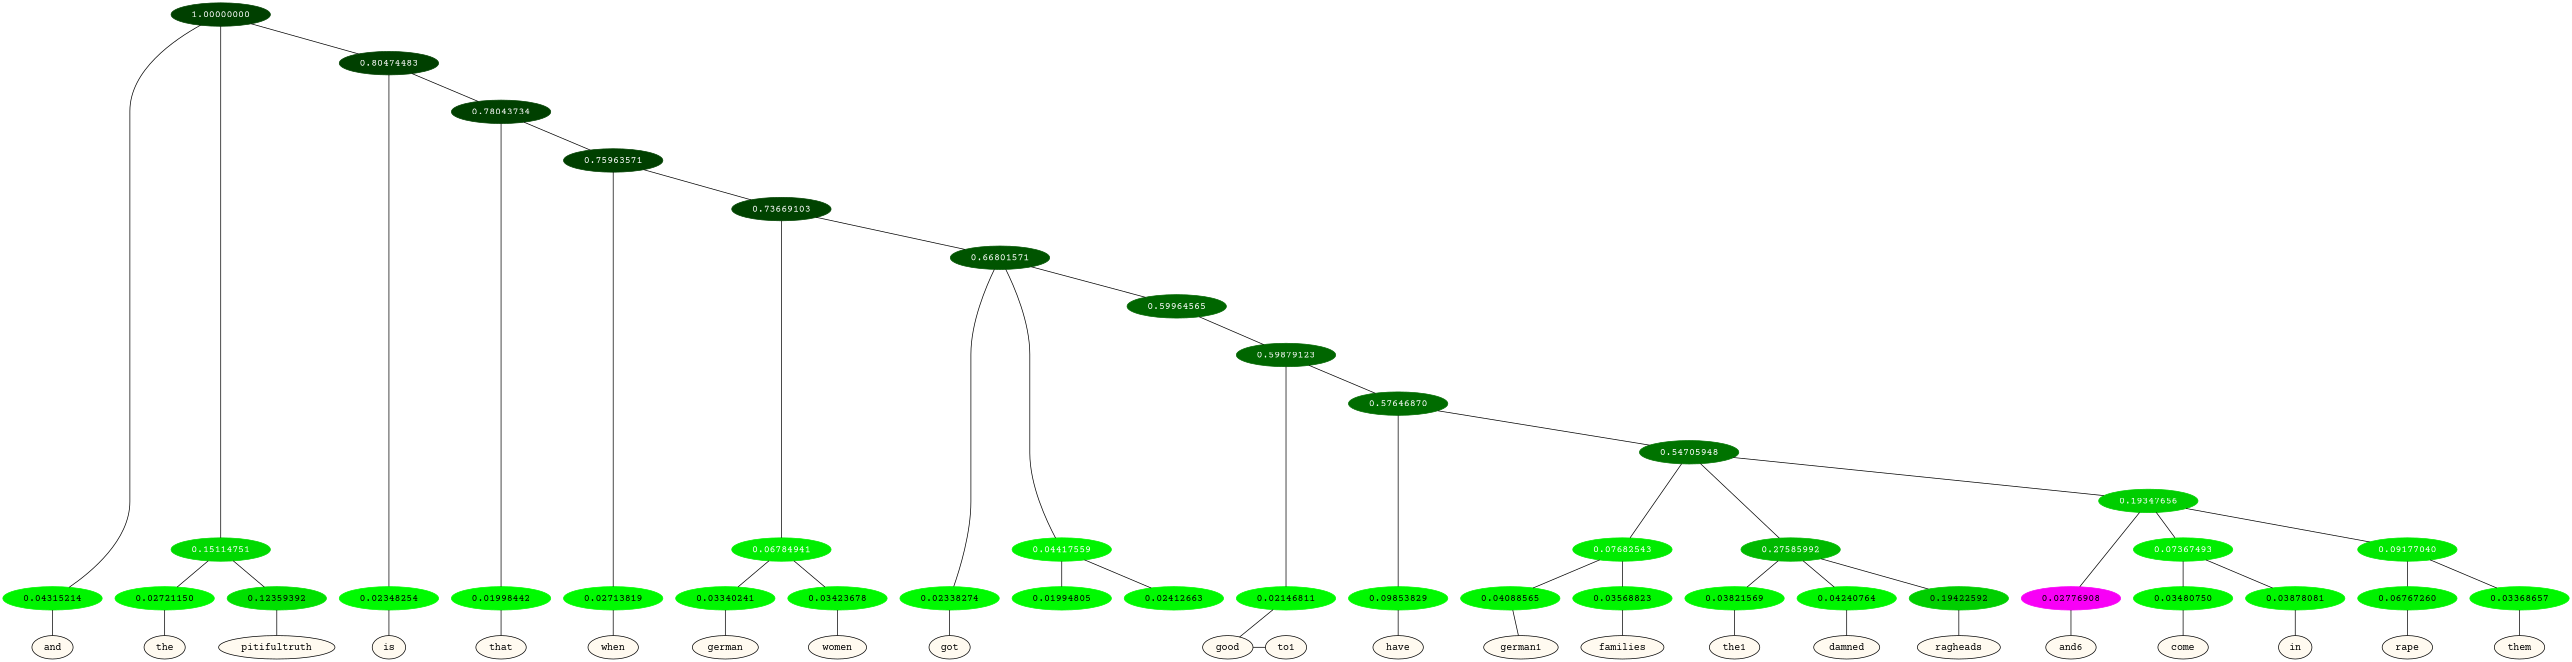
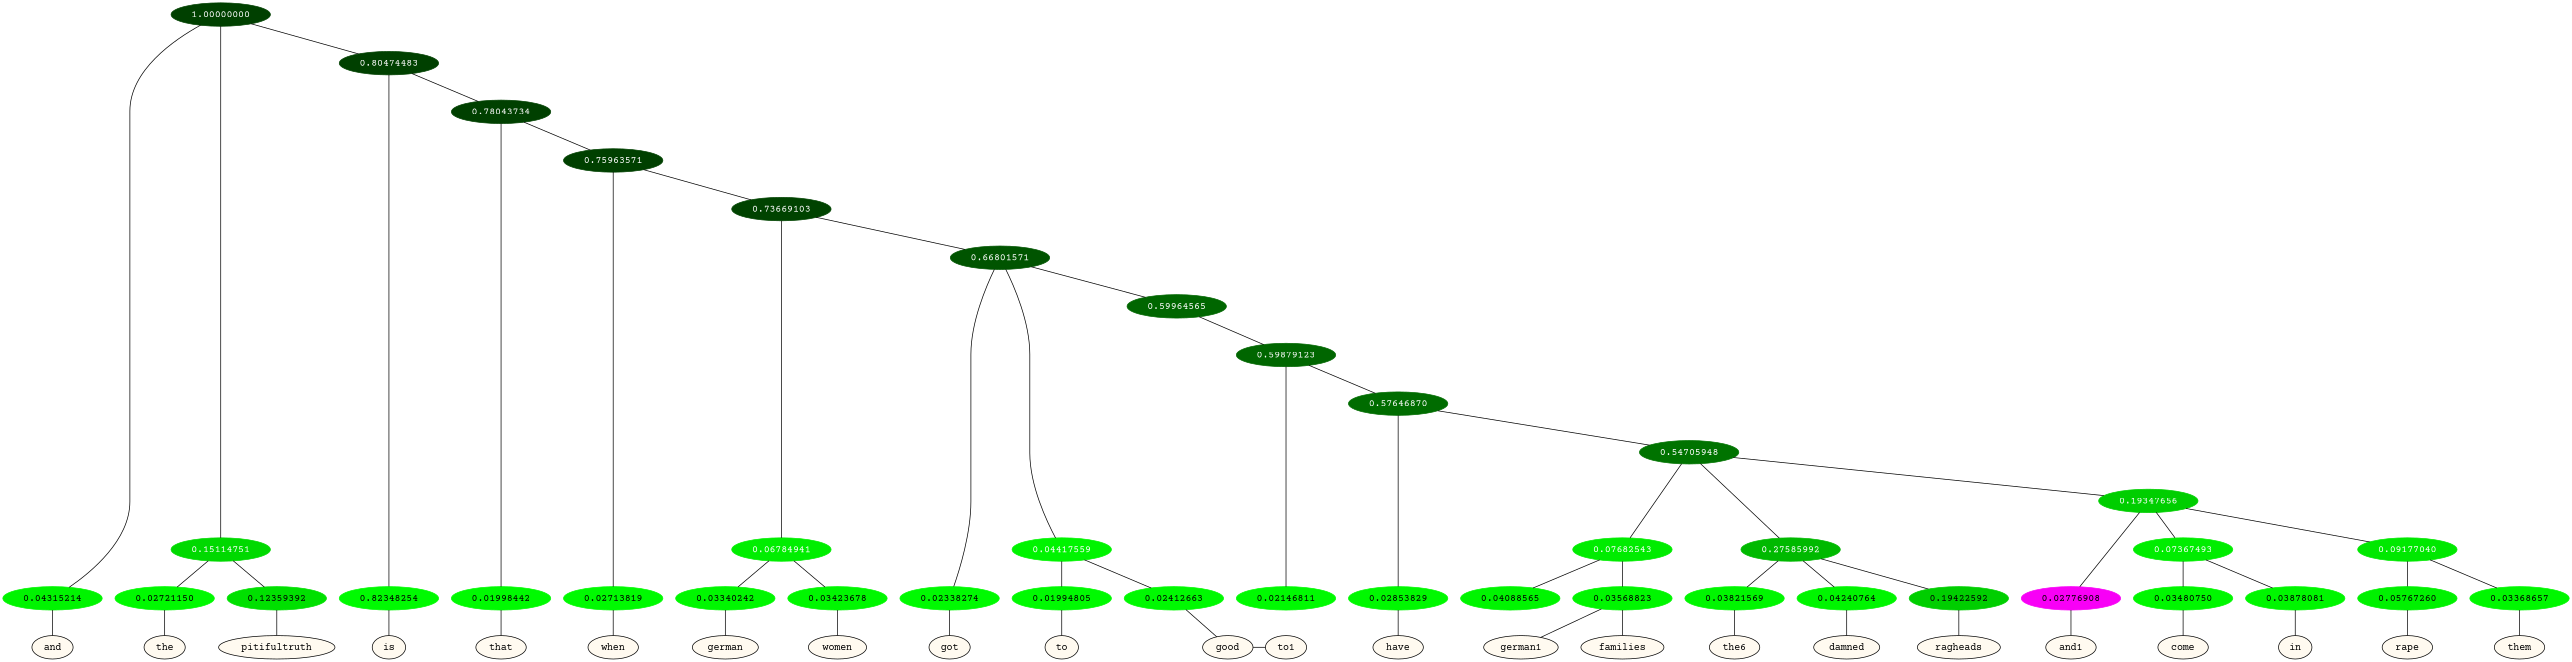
node "0.02348254": label "0.02348254" -> "0.82348254"
node "0.03340241": label "0.03340241" -> "0.03340242"
node "0.09853829": label "0.09853829" -> "0.02853829"
node "0.06767260": label "0.06767260" -> "0.05767260"
edge "0.02146811" -- "good": now "0.02412663" -- "good"
edge "0.04088565" -- "german1": now "0.03568823" -- "german1"
node "to": added
node "the1": label "the1" -> "the6"
node "and6": label "and6" -> "and1"
